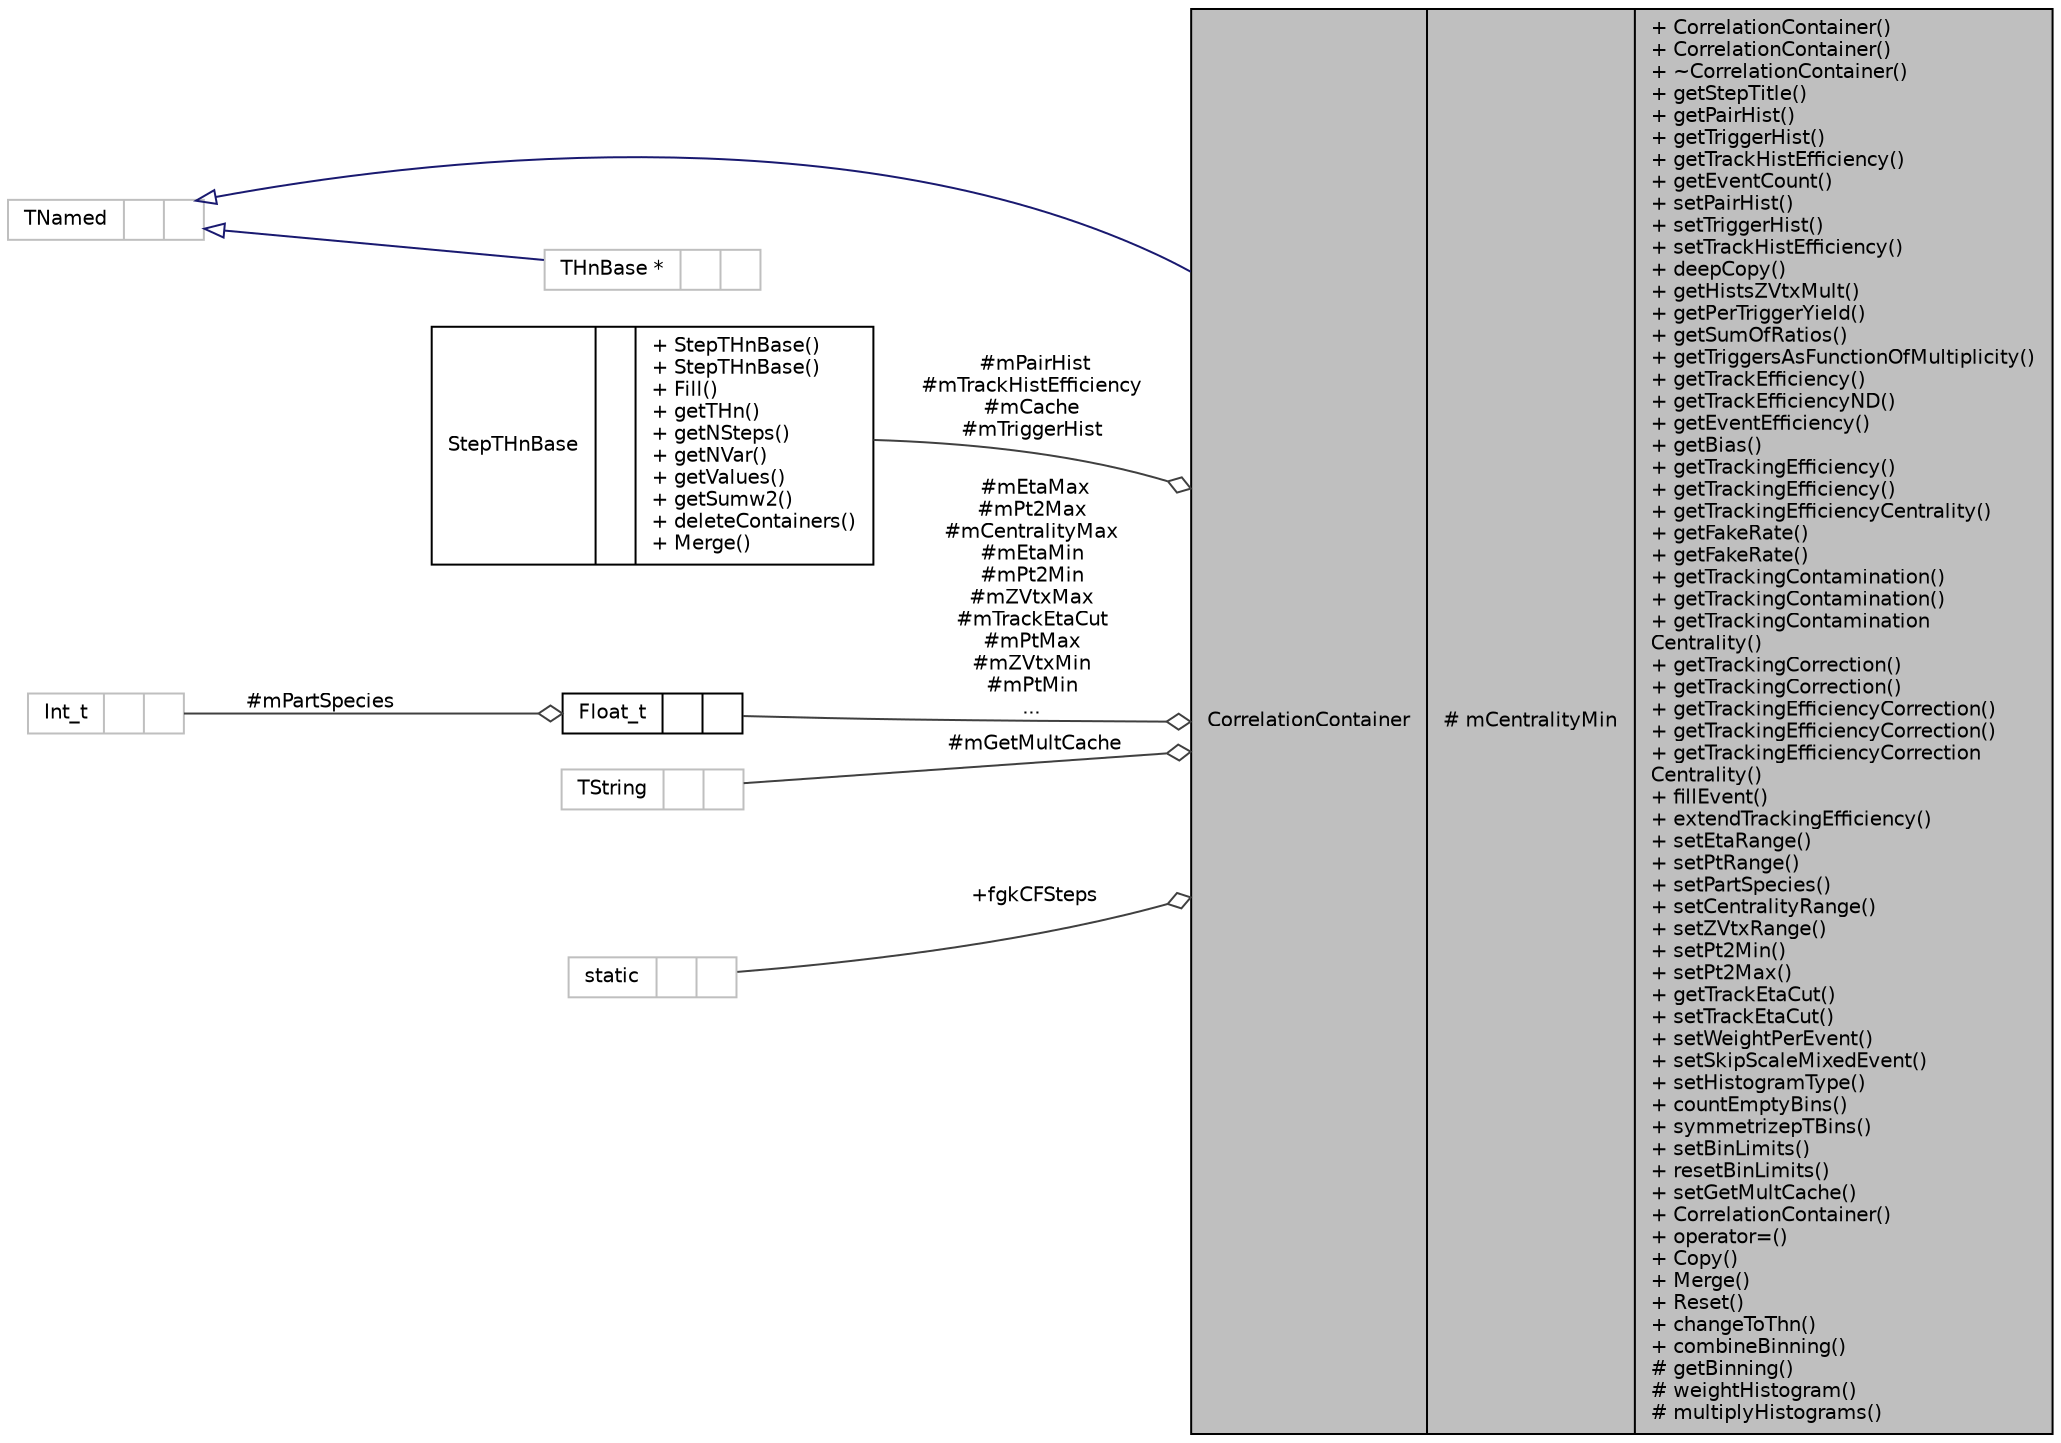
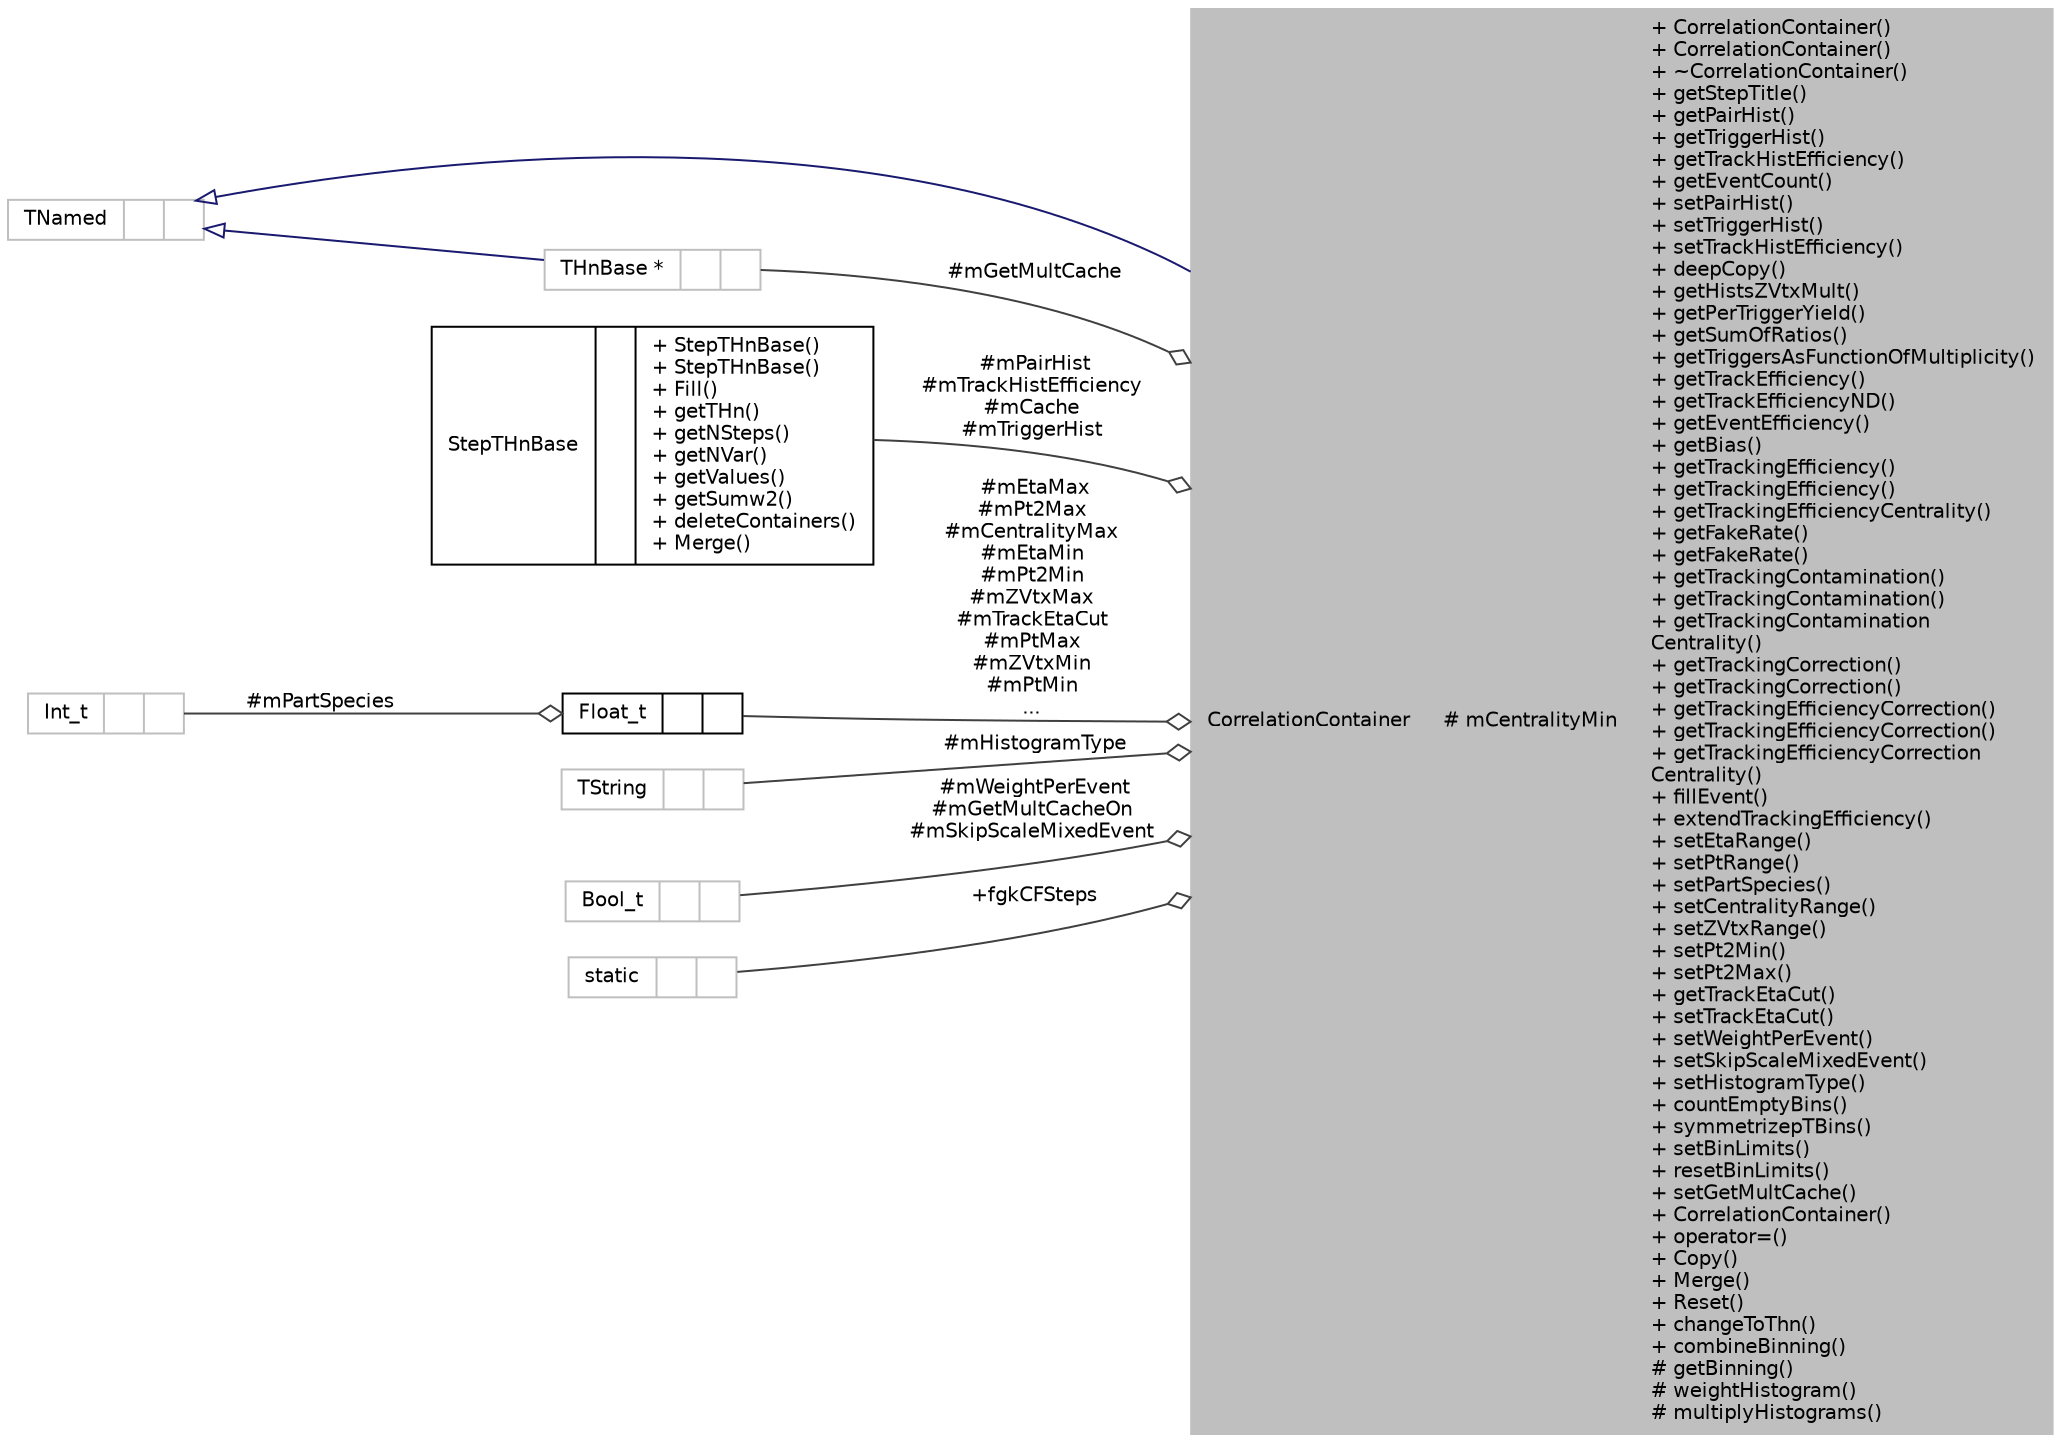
edge "THnBase *" -> "CorrelationContainer": added, label "#mGetMultCache"
node "CorrelationContainer": color black -> grey75
edge "TString" -> "CorrelationContainer": label " #mGetMultCache" -> " #mHistogramType"
node "Bool_t": added
